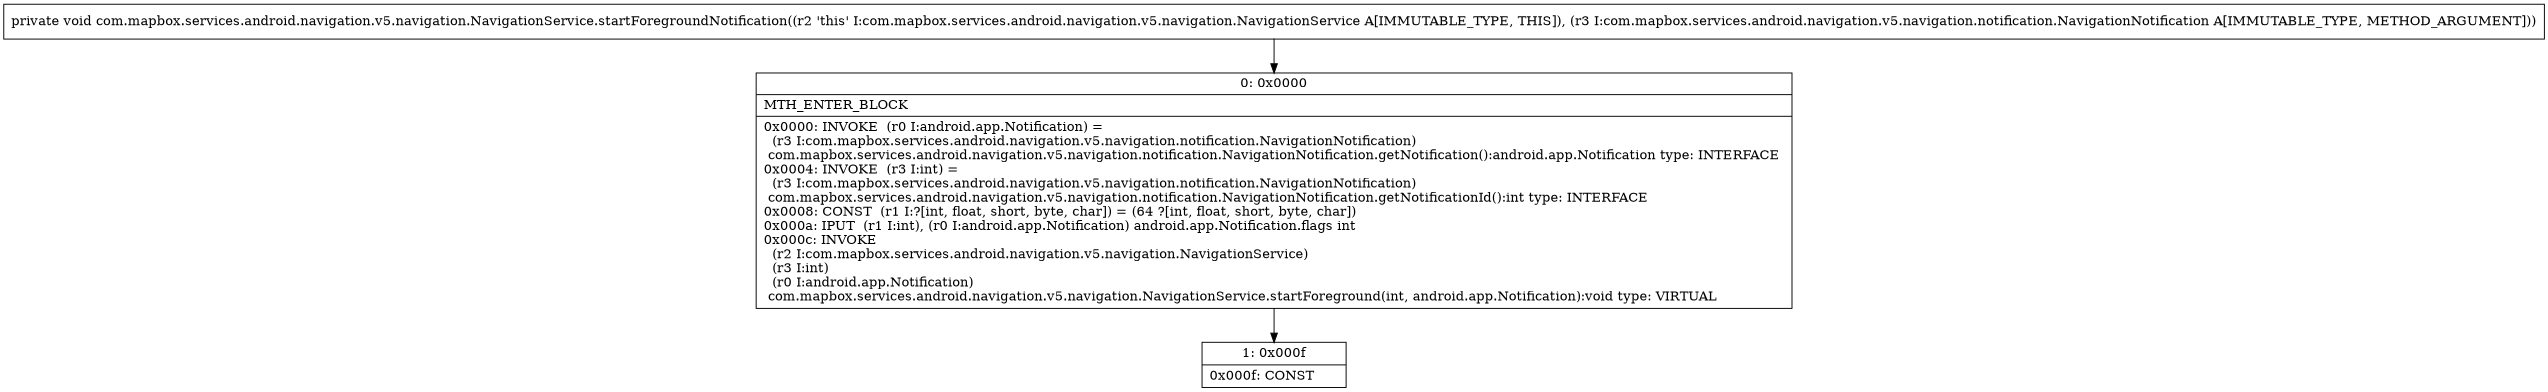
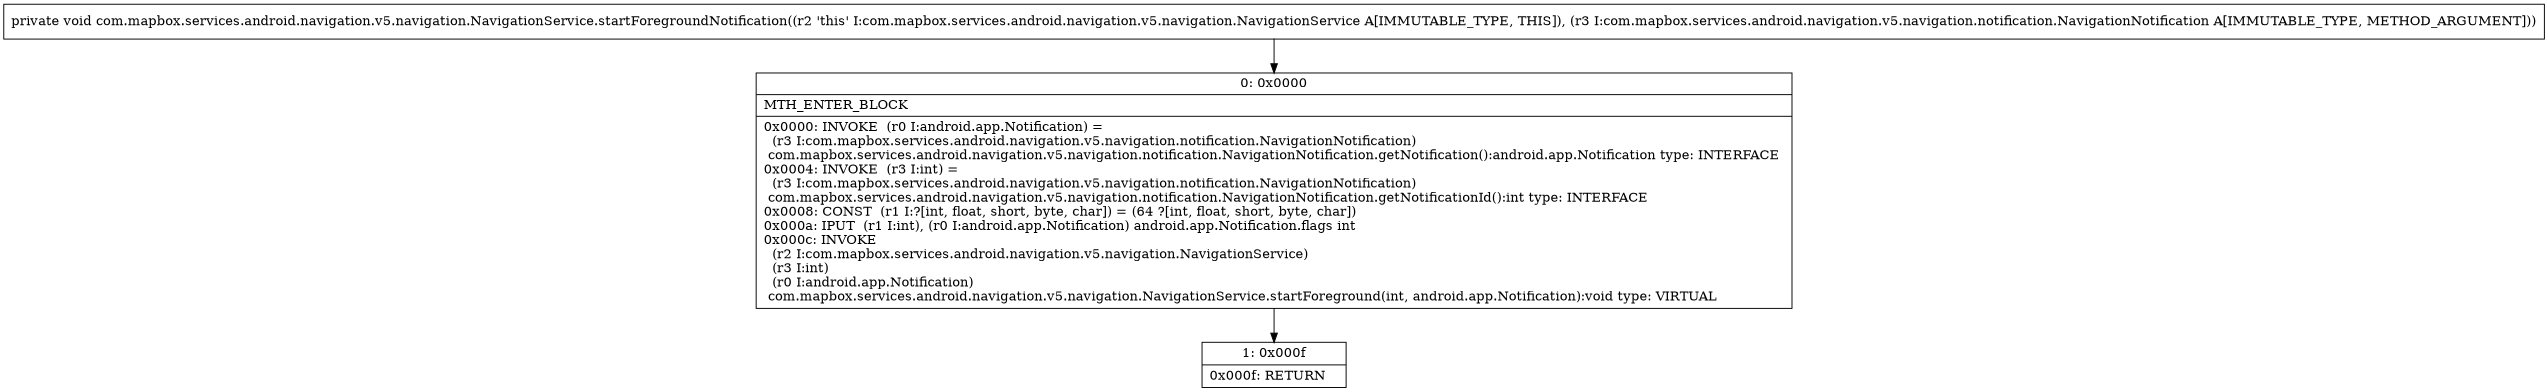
node "1: 0x000f": text "0x000f: CONST" -> "0x000f: RETURN"
